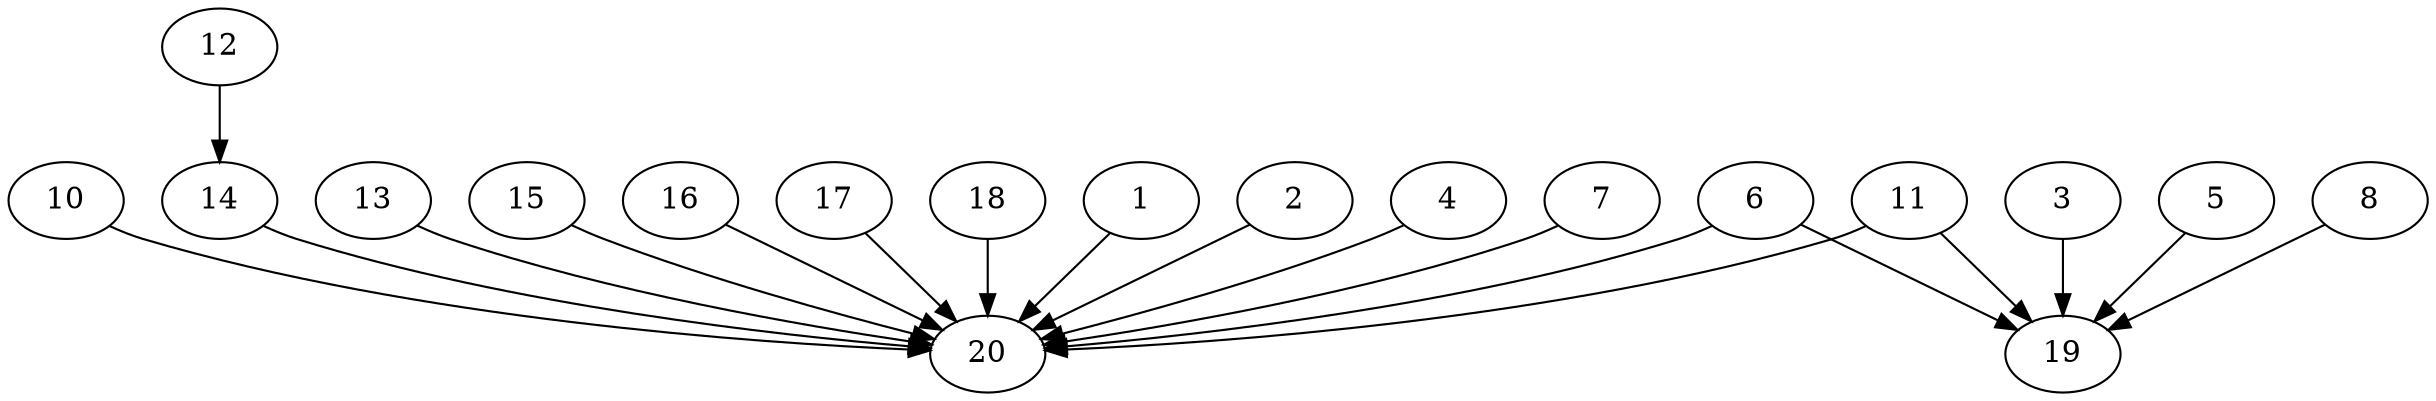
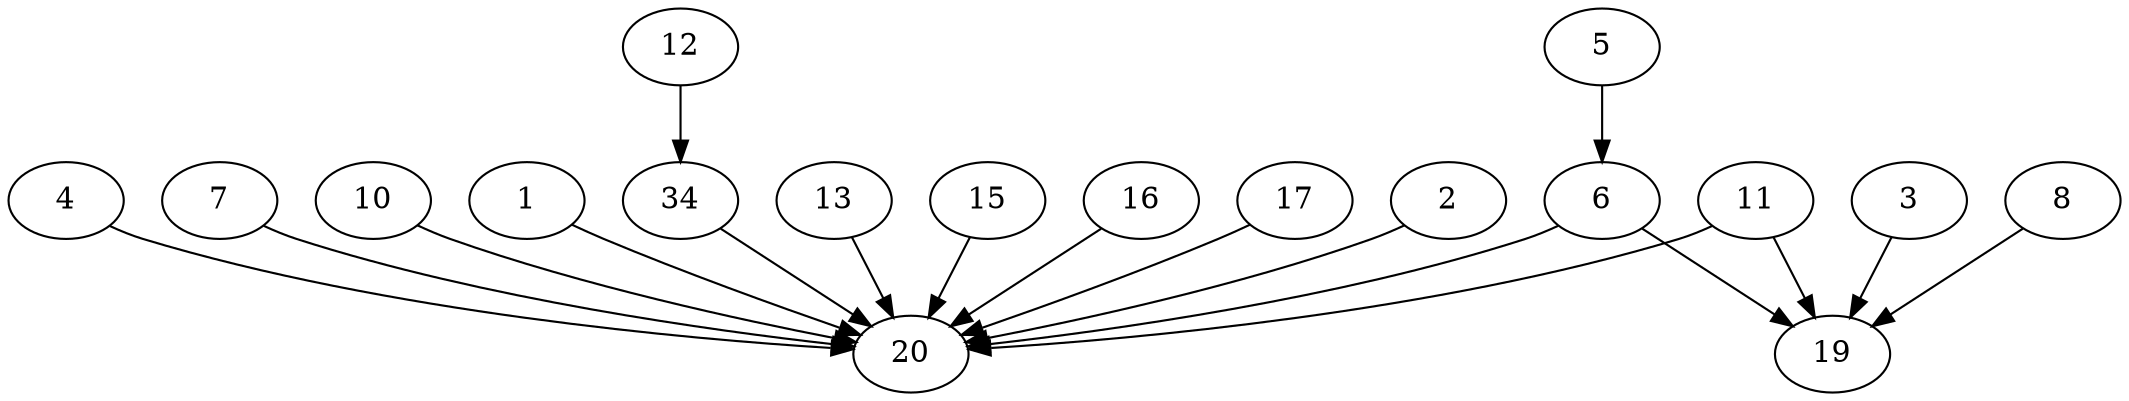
node "14": label "14" -> "34"
node "18": removed
edge "5" -> "19": now "5" -> "6"
